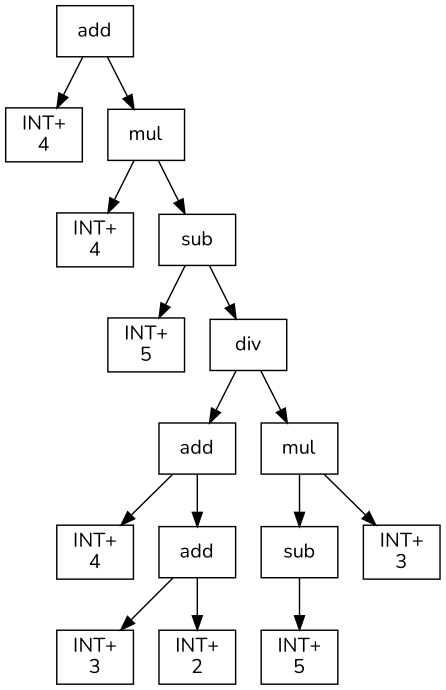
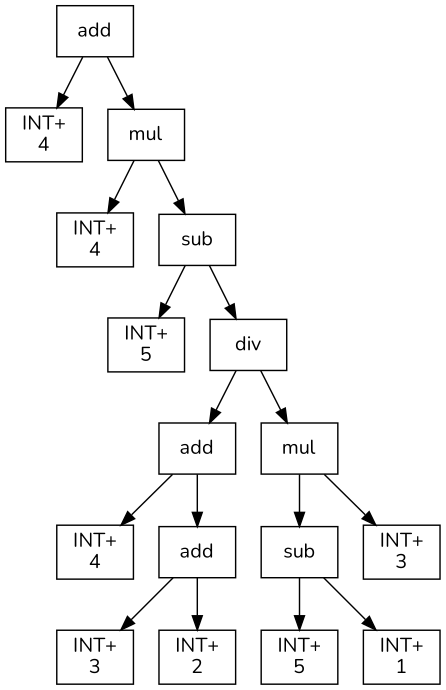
node "INT+ 1": added
